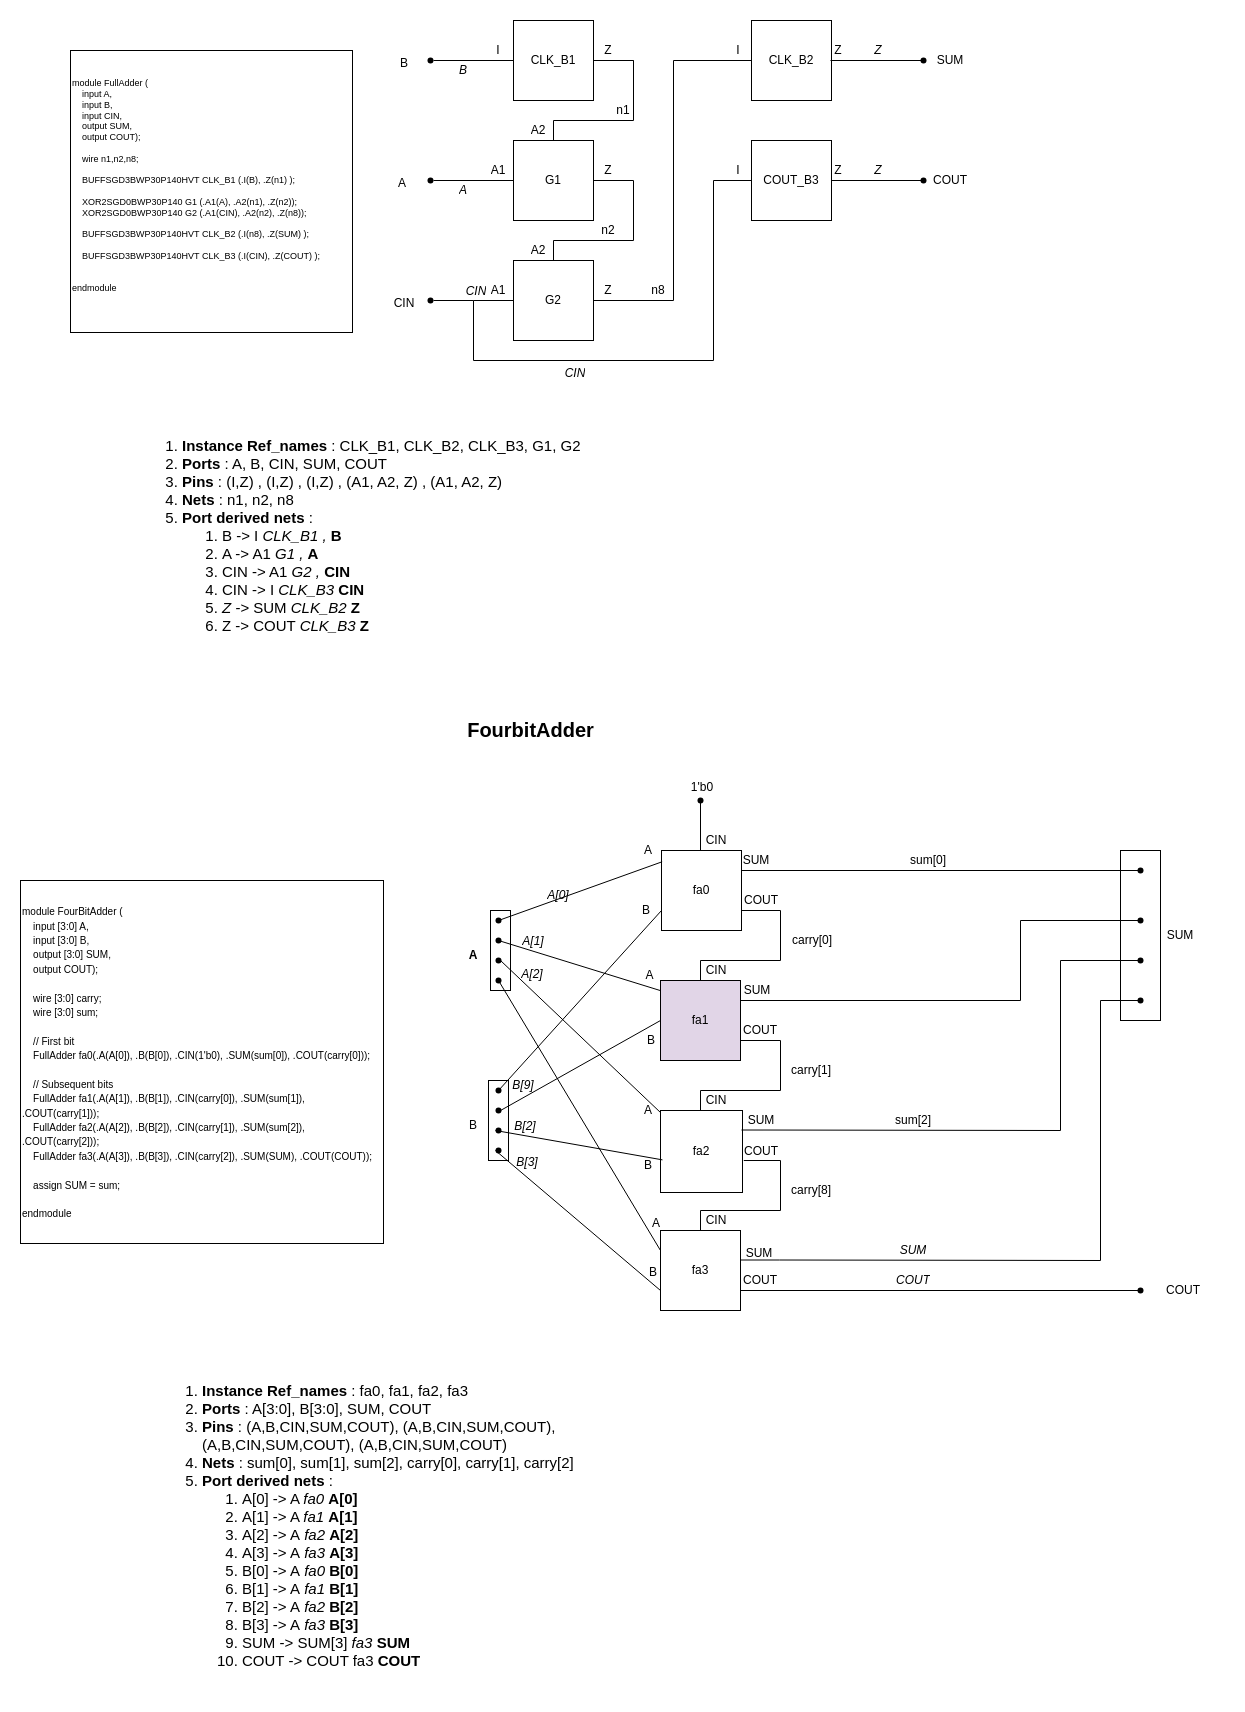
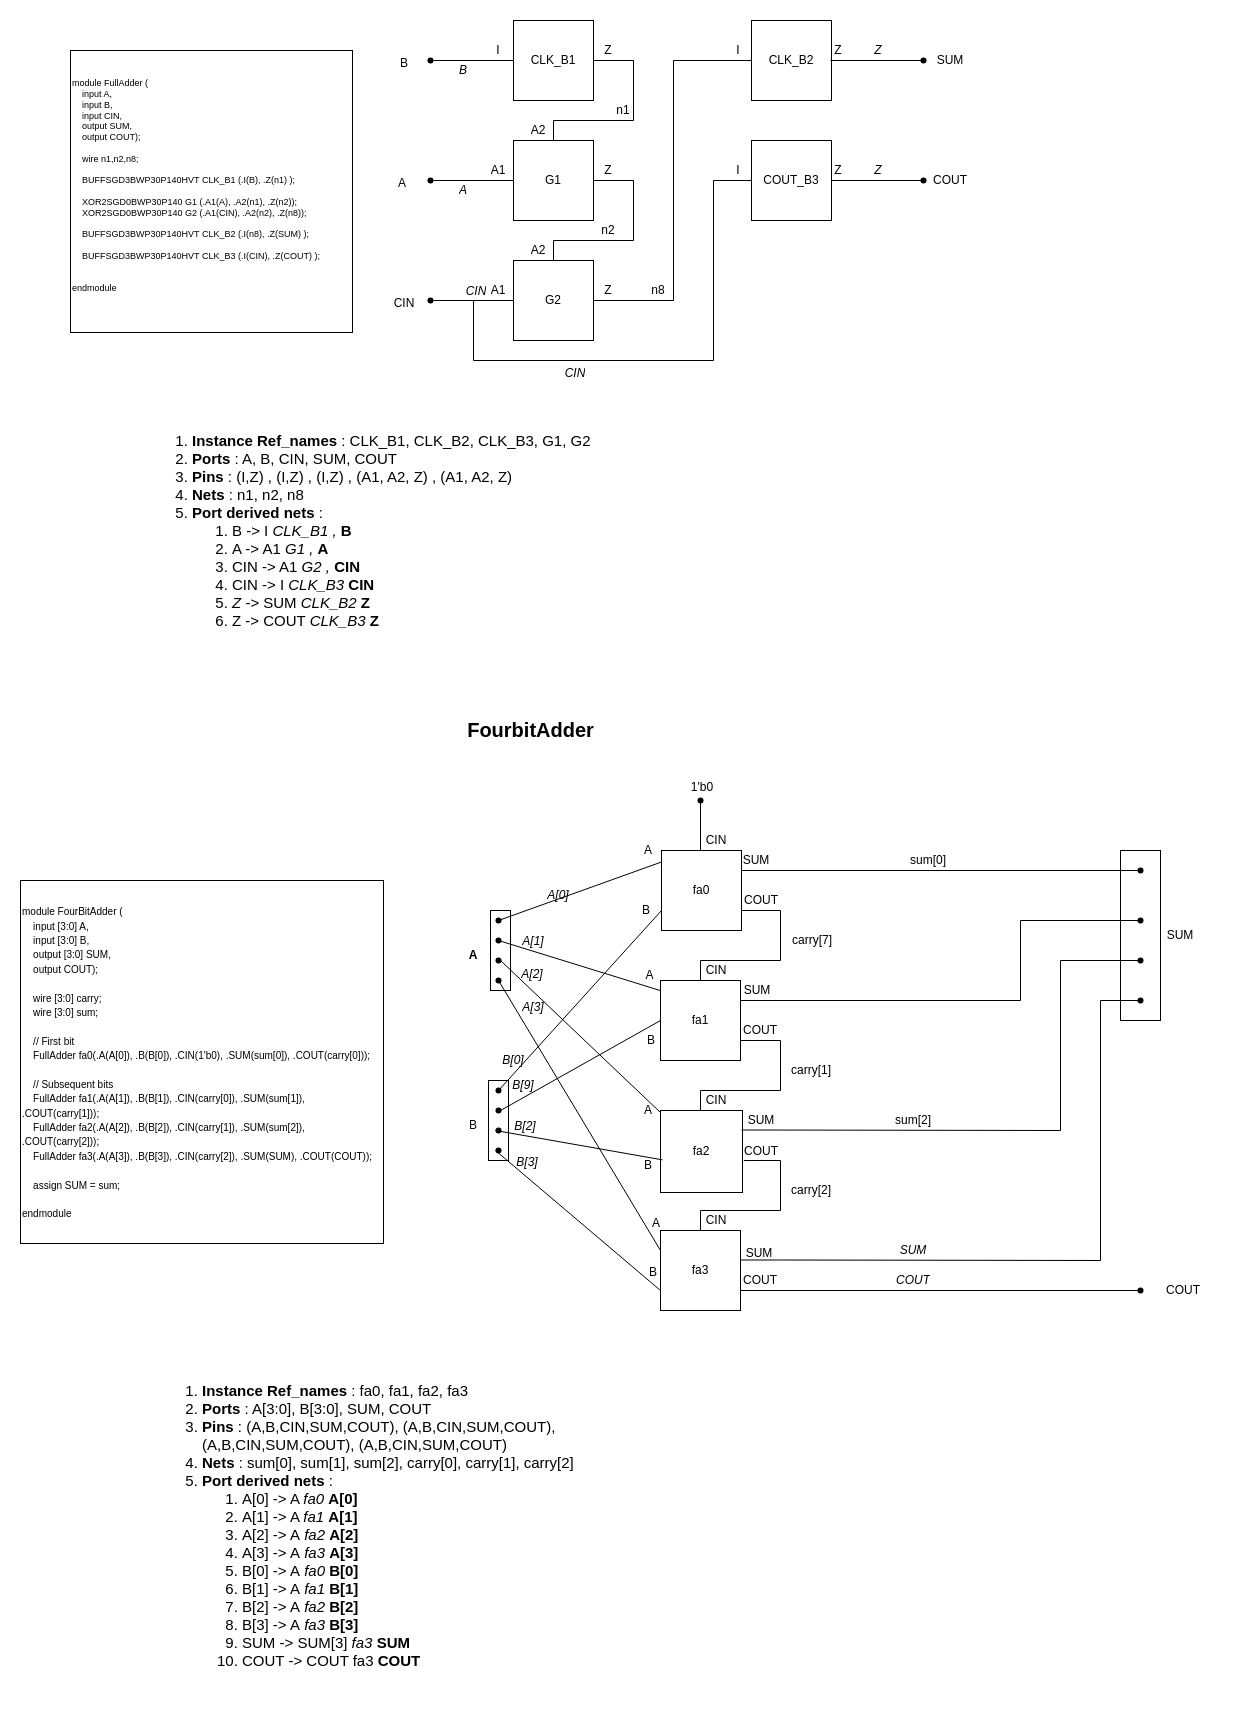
node "Instance Ref_names : CLK_B1, CLK_B2, CLK_B3, G1, G2 Ports : A, B, CIN, SUM, COUT Pins : (I,Z) , (I,Z) , (I,Z) , (A1, A2, Z) , (A1, A2, Z) Nets : n1, n2, n8 Port derived nets : B -> I CLK_B1 , B A -> A1 G1 , A CIN -> A1 G2 , CIN CIN -> I CLK_B3 CIN Z -> SUM CLK_B2 Z Z -> COUT CLK_B3 Z": moved (371, 536) -> (381, 531)
node "carry[0]": label "carry[0]" -> "carry[7]"
node "A[3]": added
node "fa1": fillcolor #e1d5e7 -> #ffffff
node "B[0]": added
node "carry[8]": label "carry[8]" -> "carry[2]"
